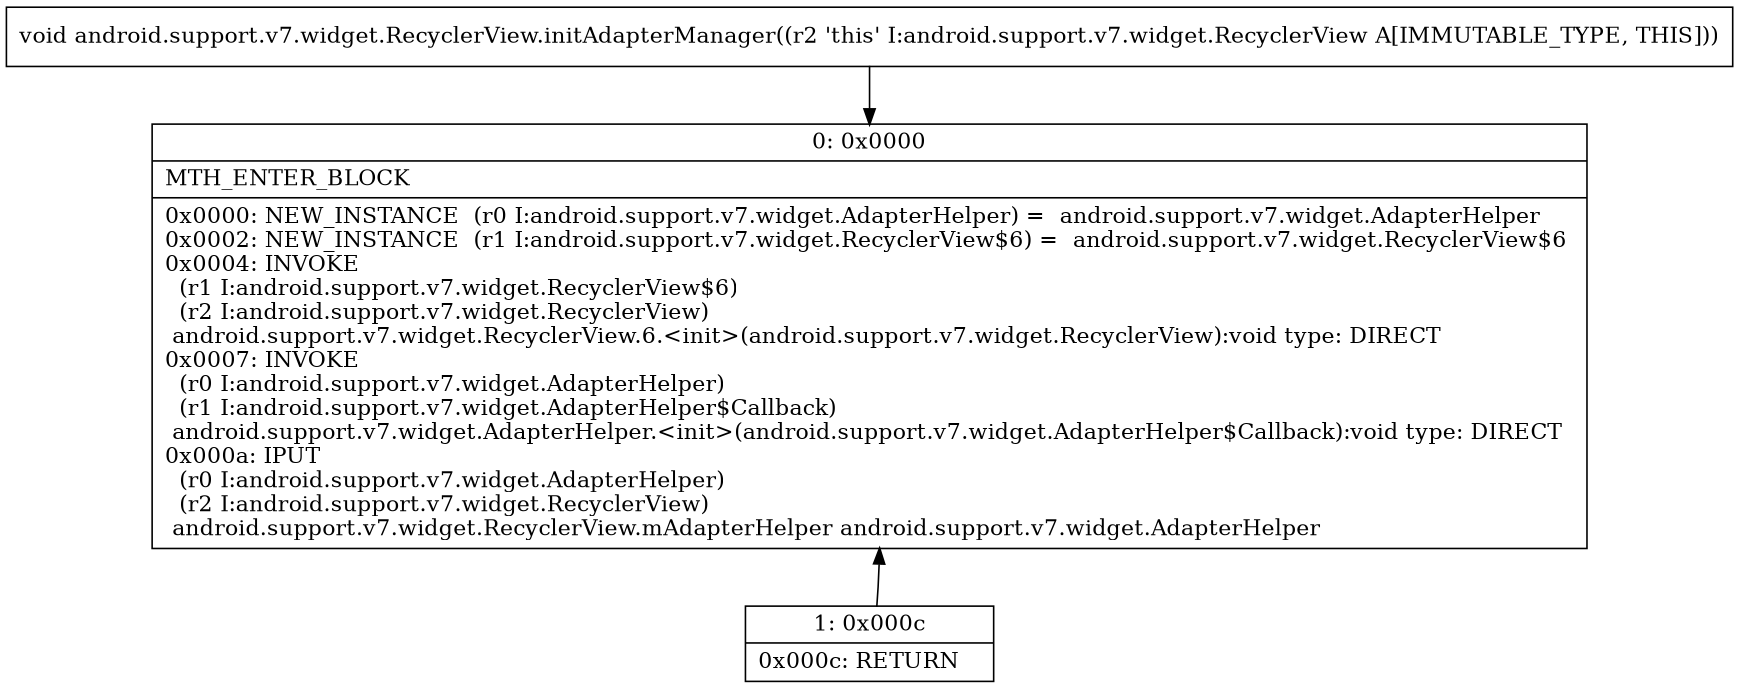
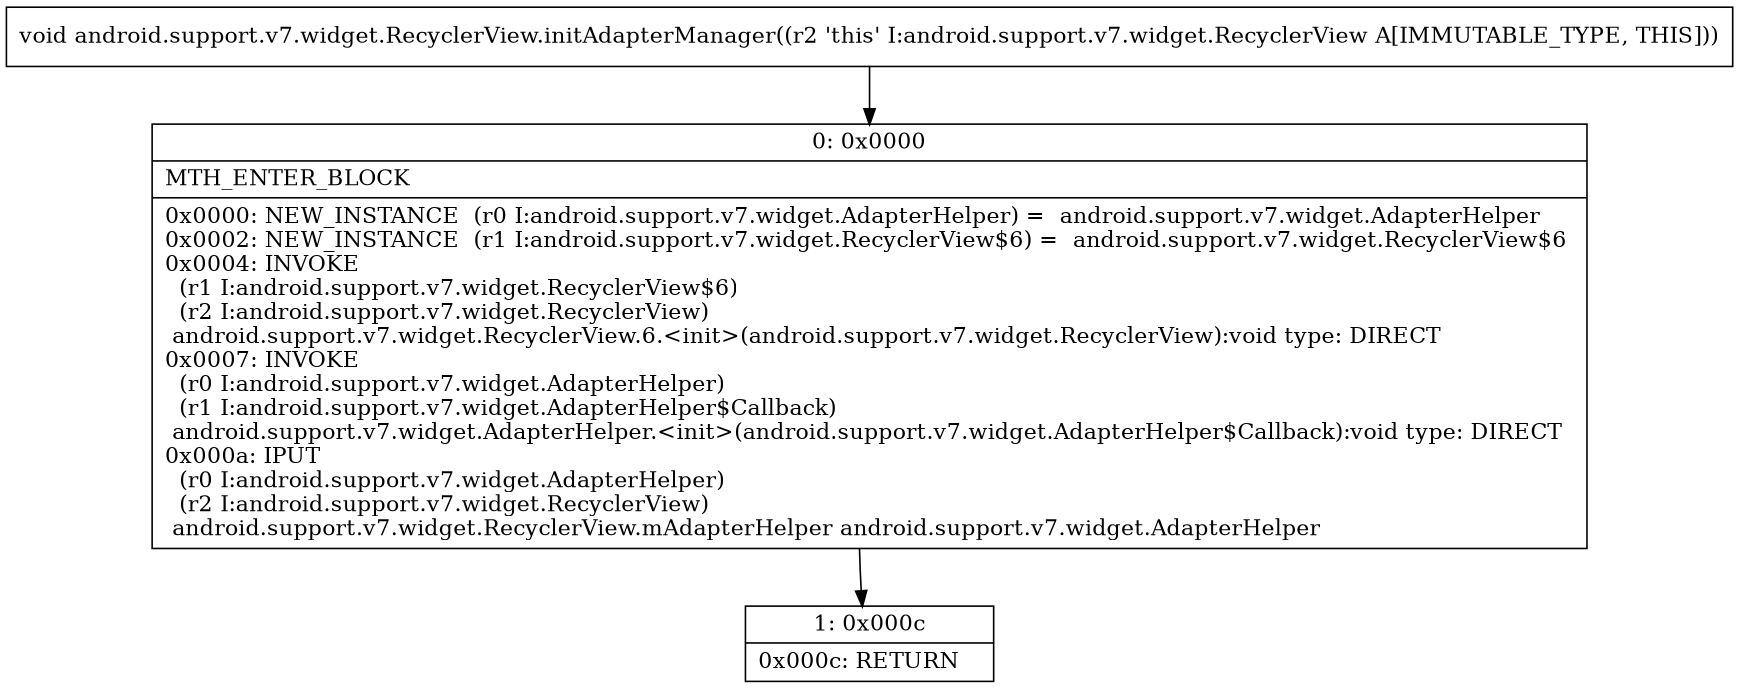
edge "1: 0x000c" -> "0: 0x0000": reversed
